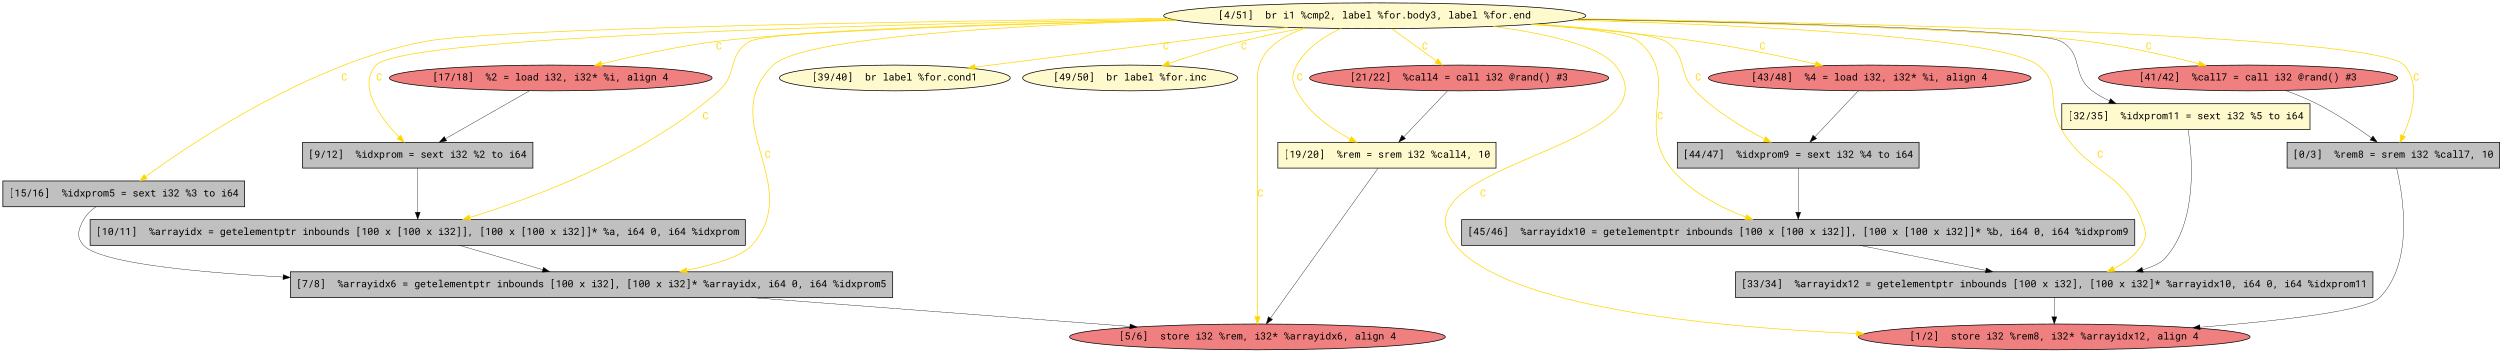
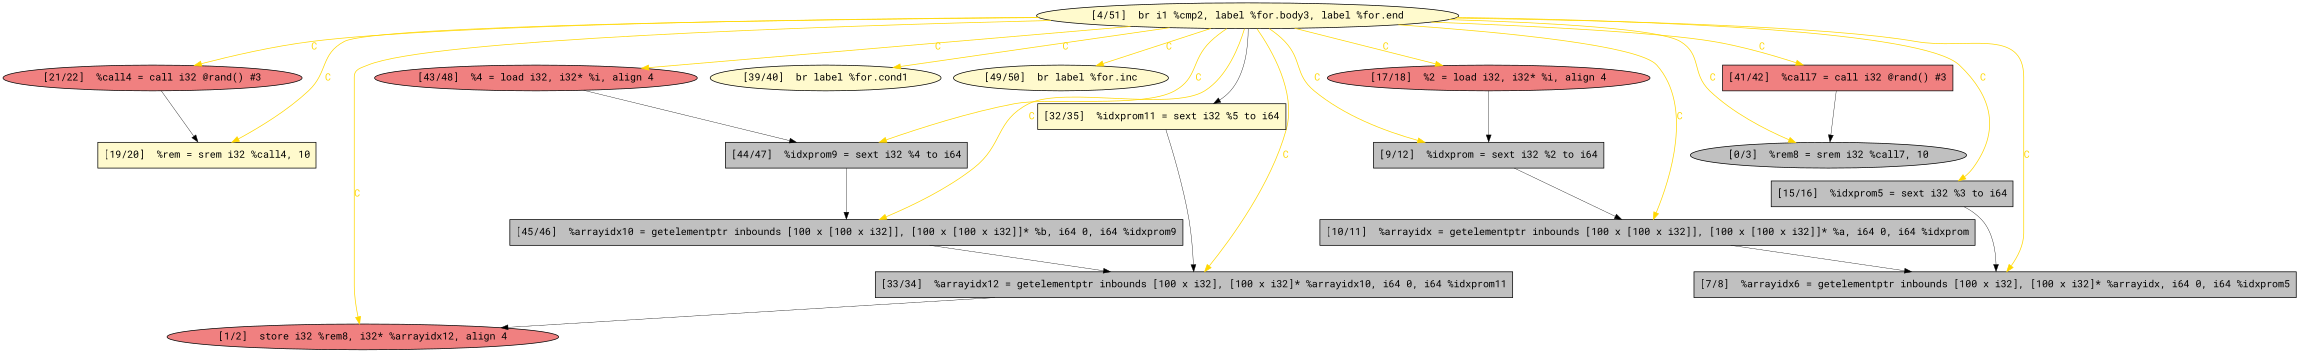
node "[41/42]  %call7 = call i32 @rand() #3": shape ellipse -> box
node "[0/3]  %rem8 = srem i32 %call7, 10": shape box -> ellipse
edge "[0/3]  %rem8 = srem i32 %call7, 10" -> "[1/2]  store i32 %rem8, i32* %arrayidx12, align 4": removed
node "[5/6]  store i32 %rem, i32* %arrayidx6, align 4": removed
